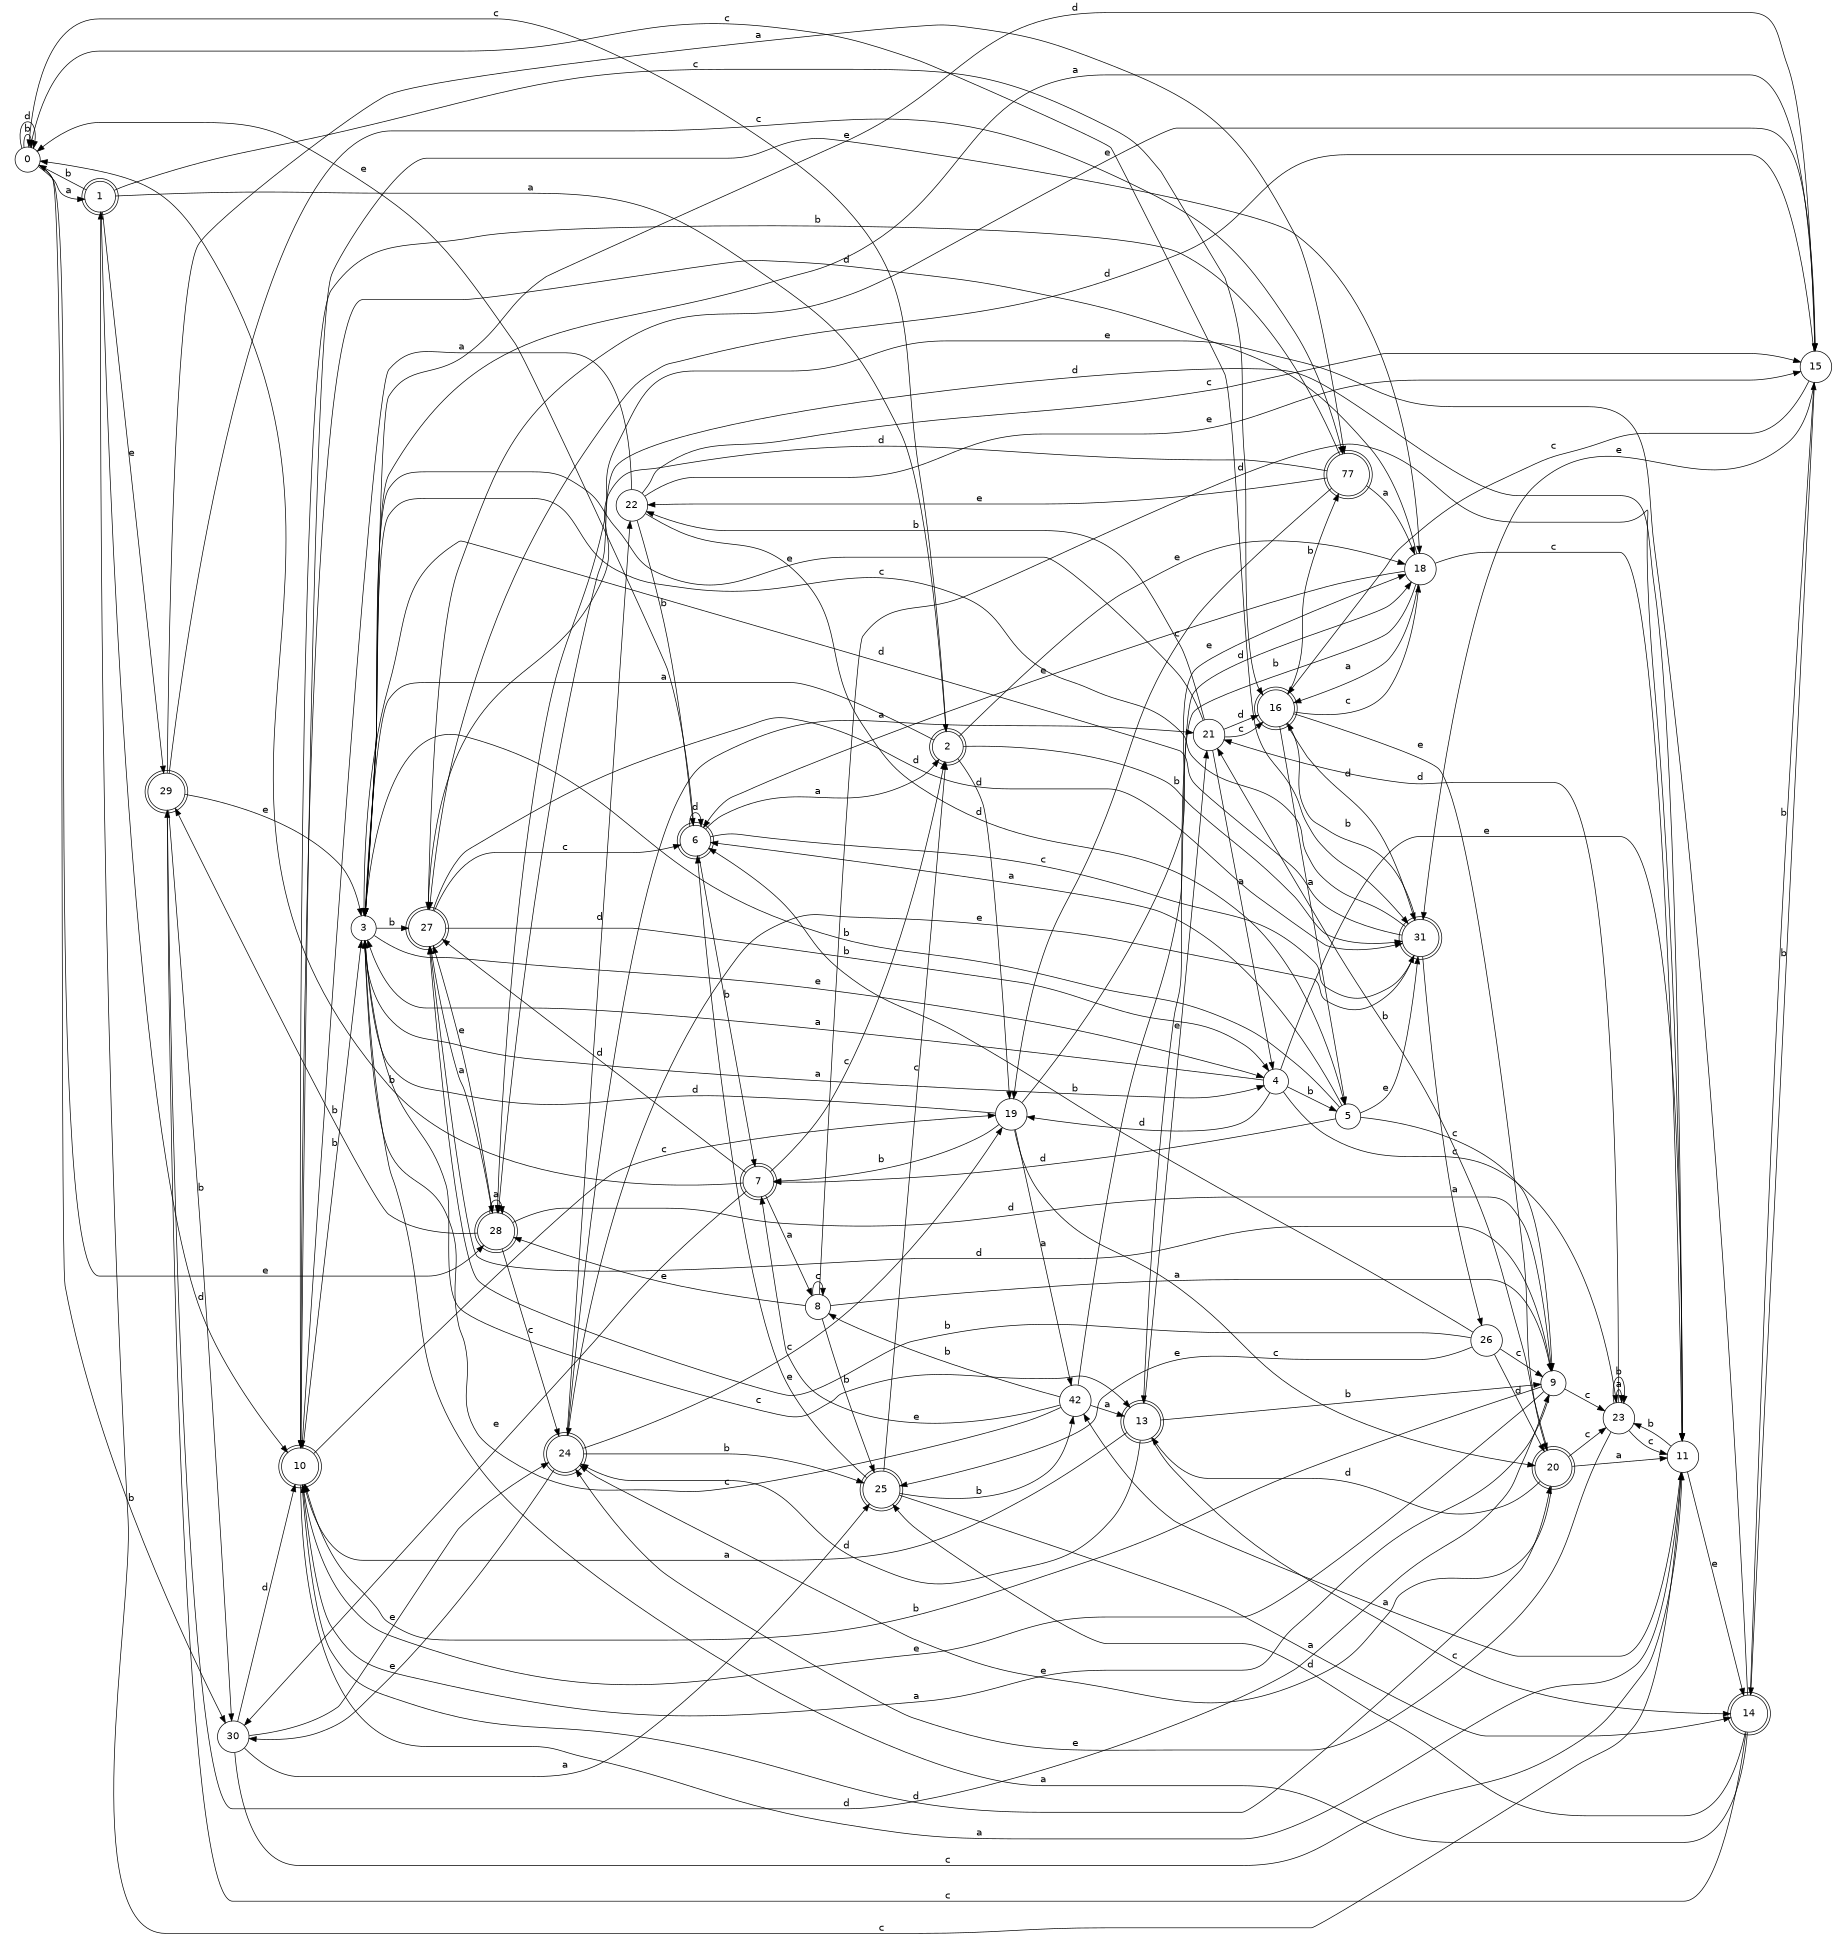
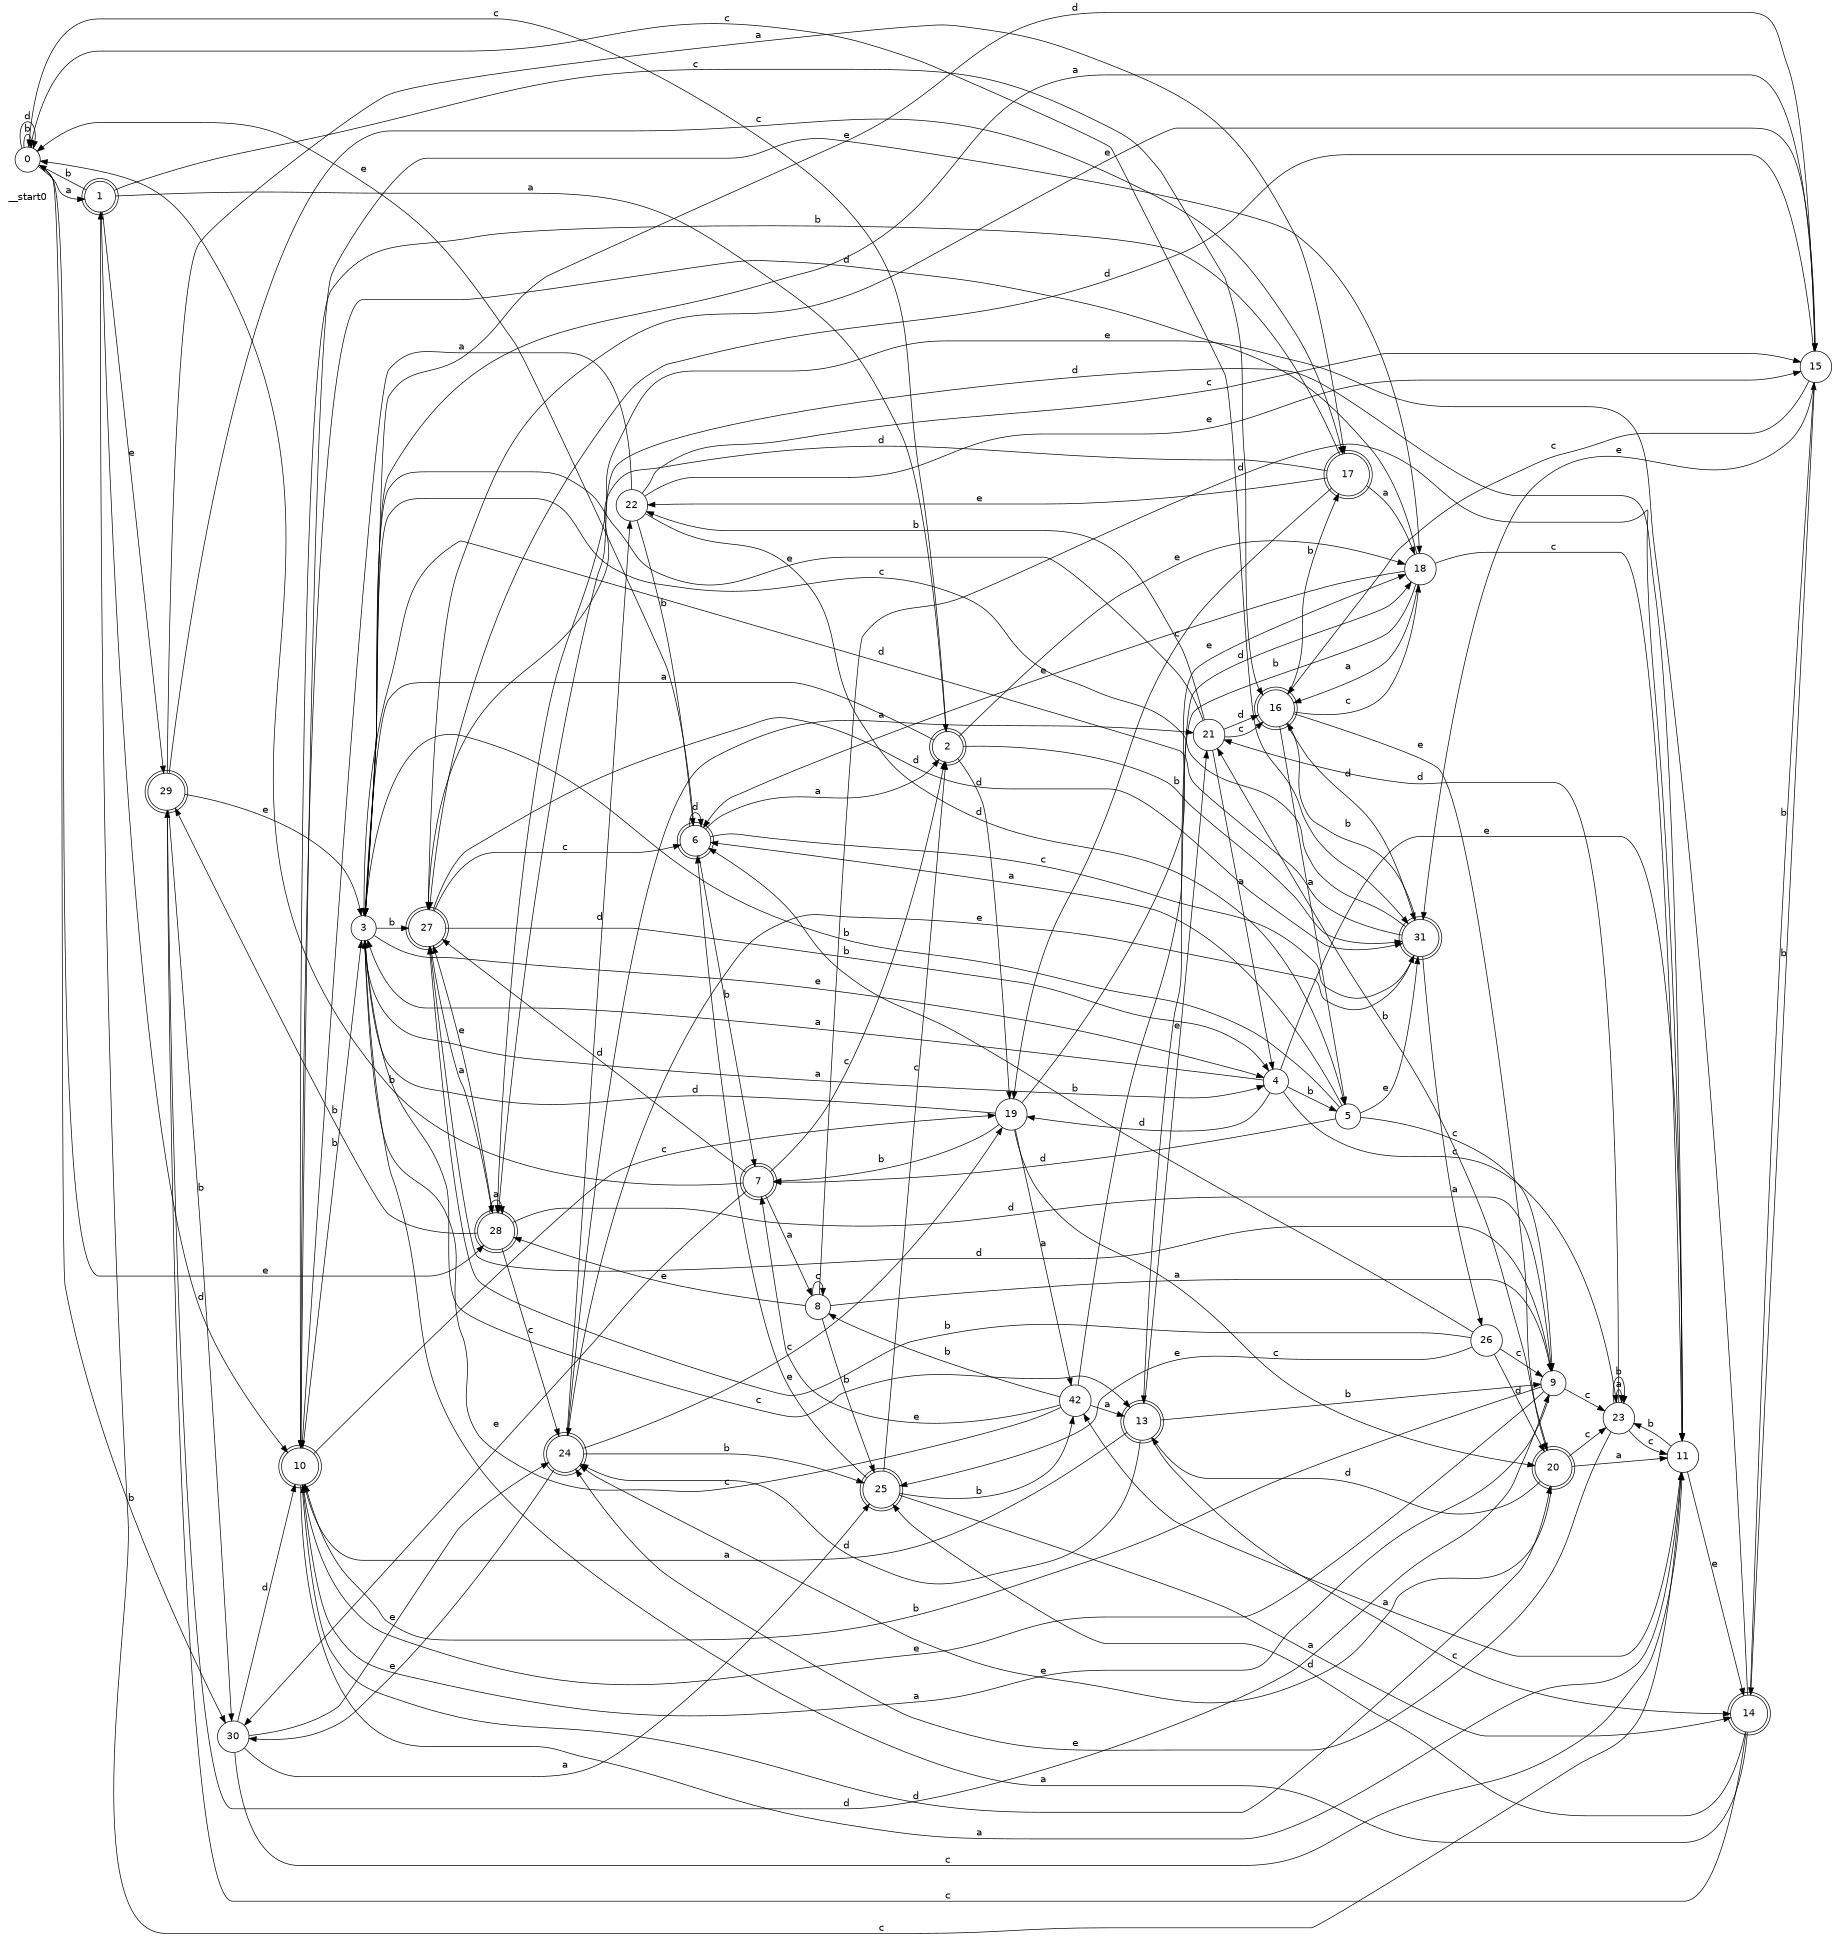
node "__start0": added
node "77": label "77" -> "17"
